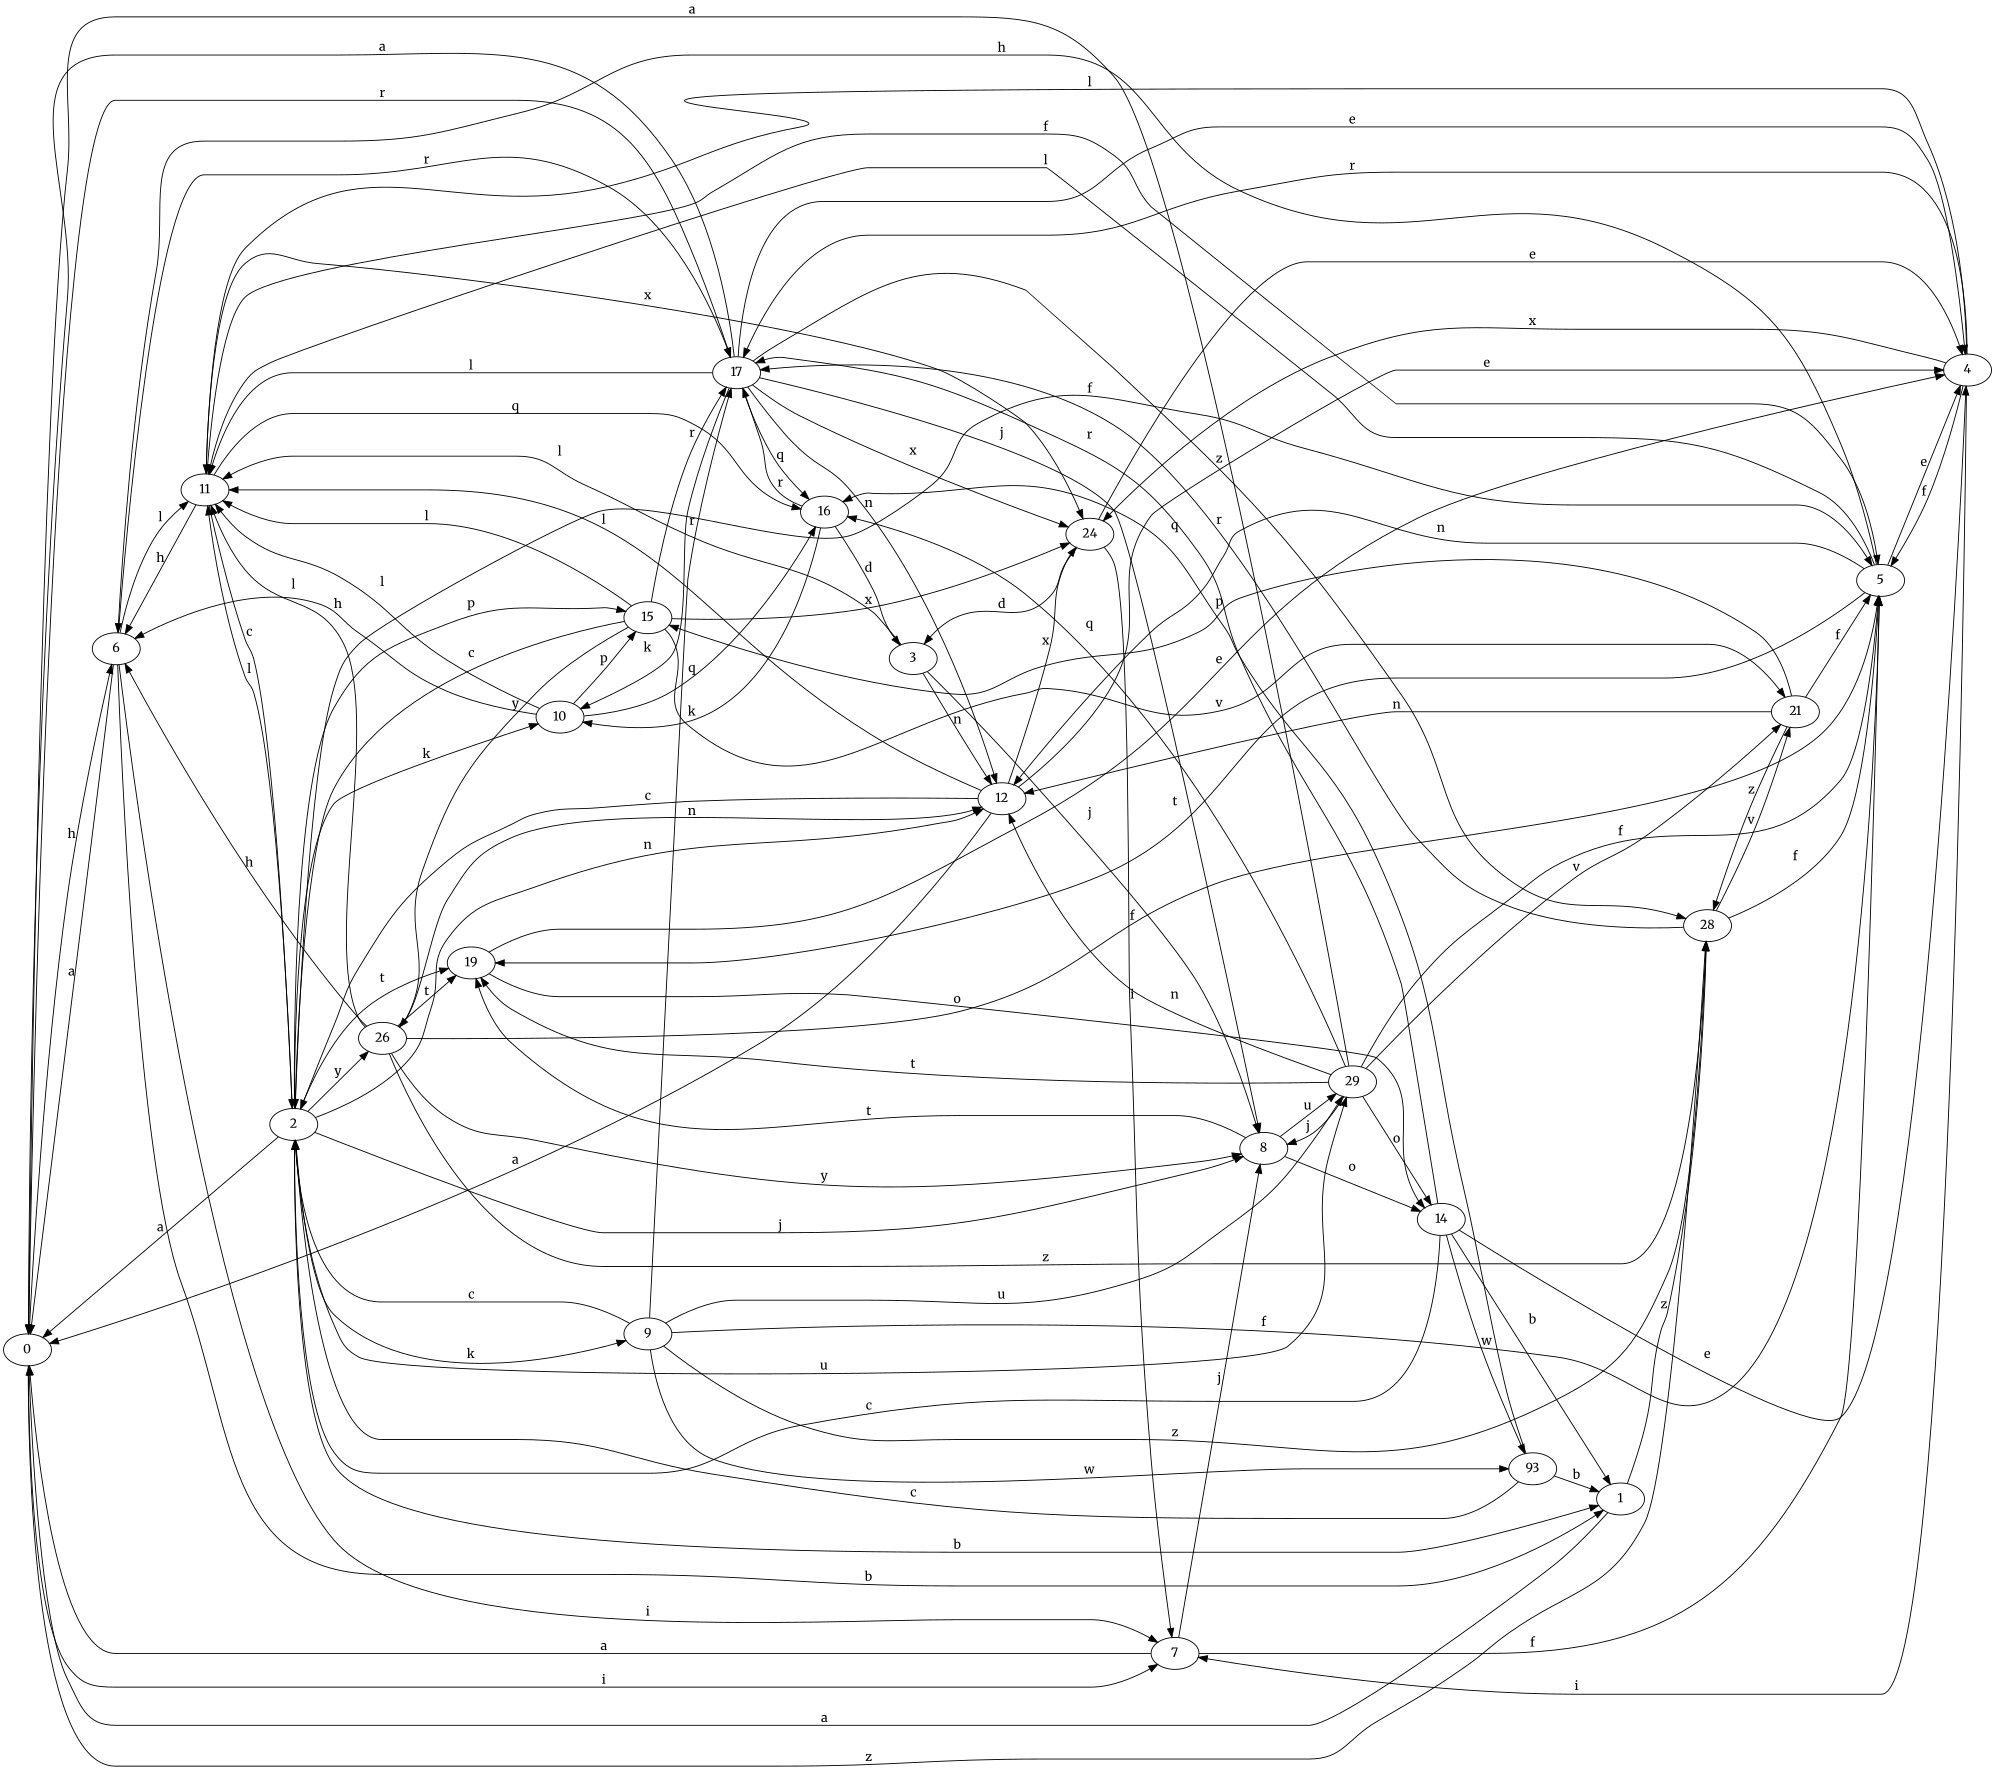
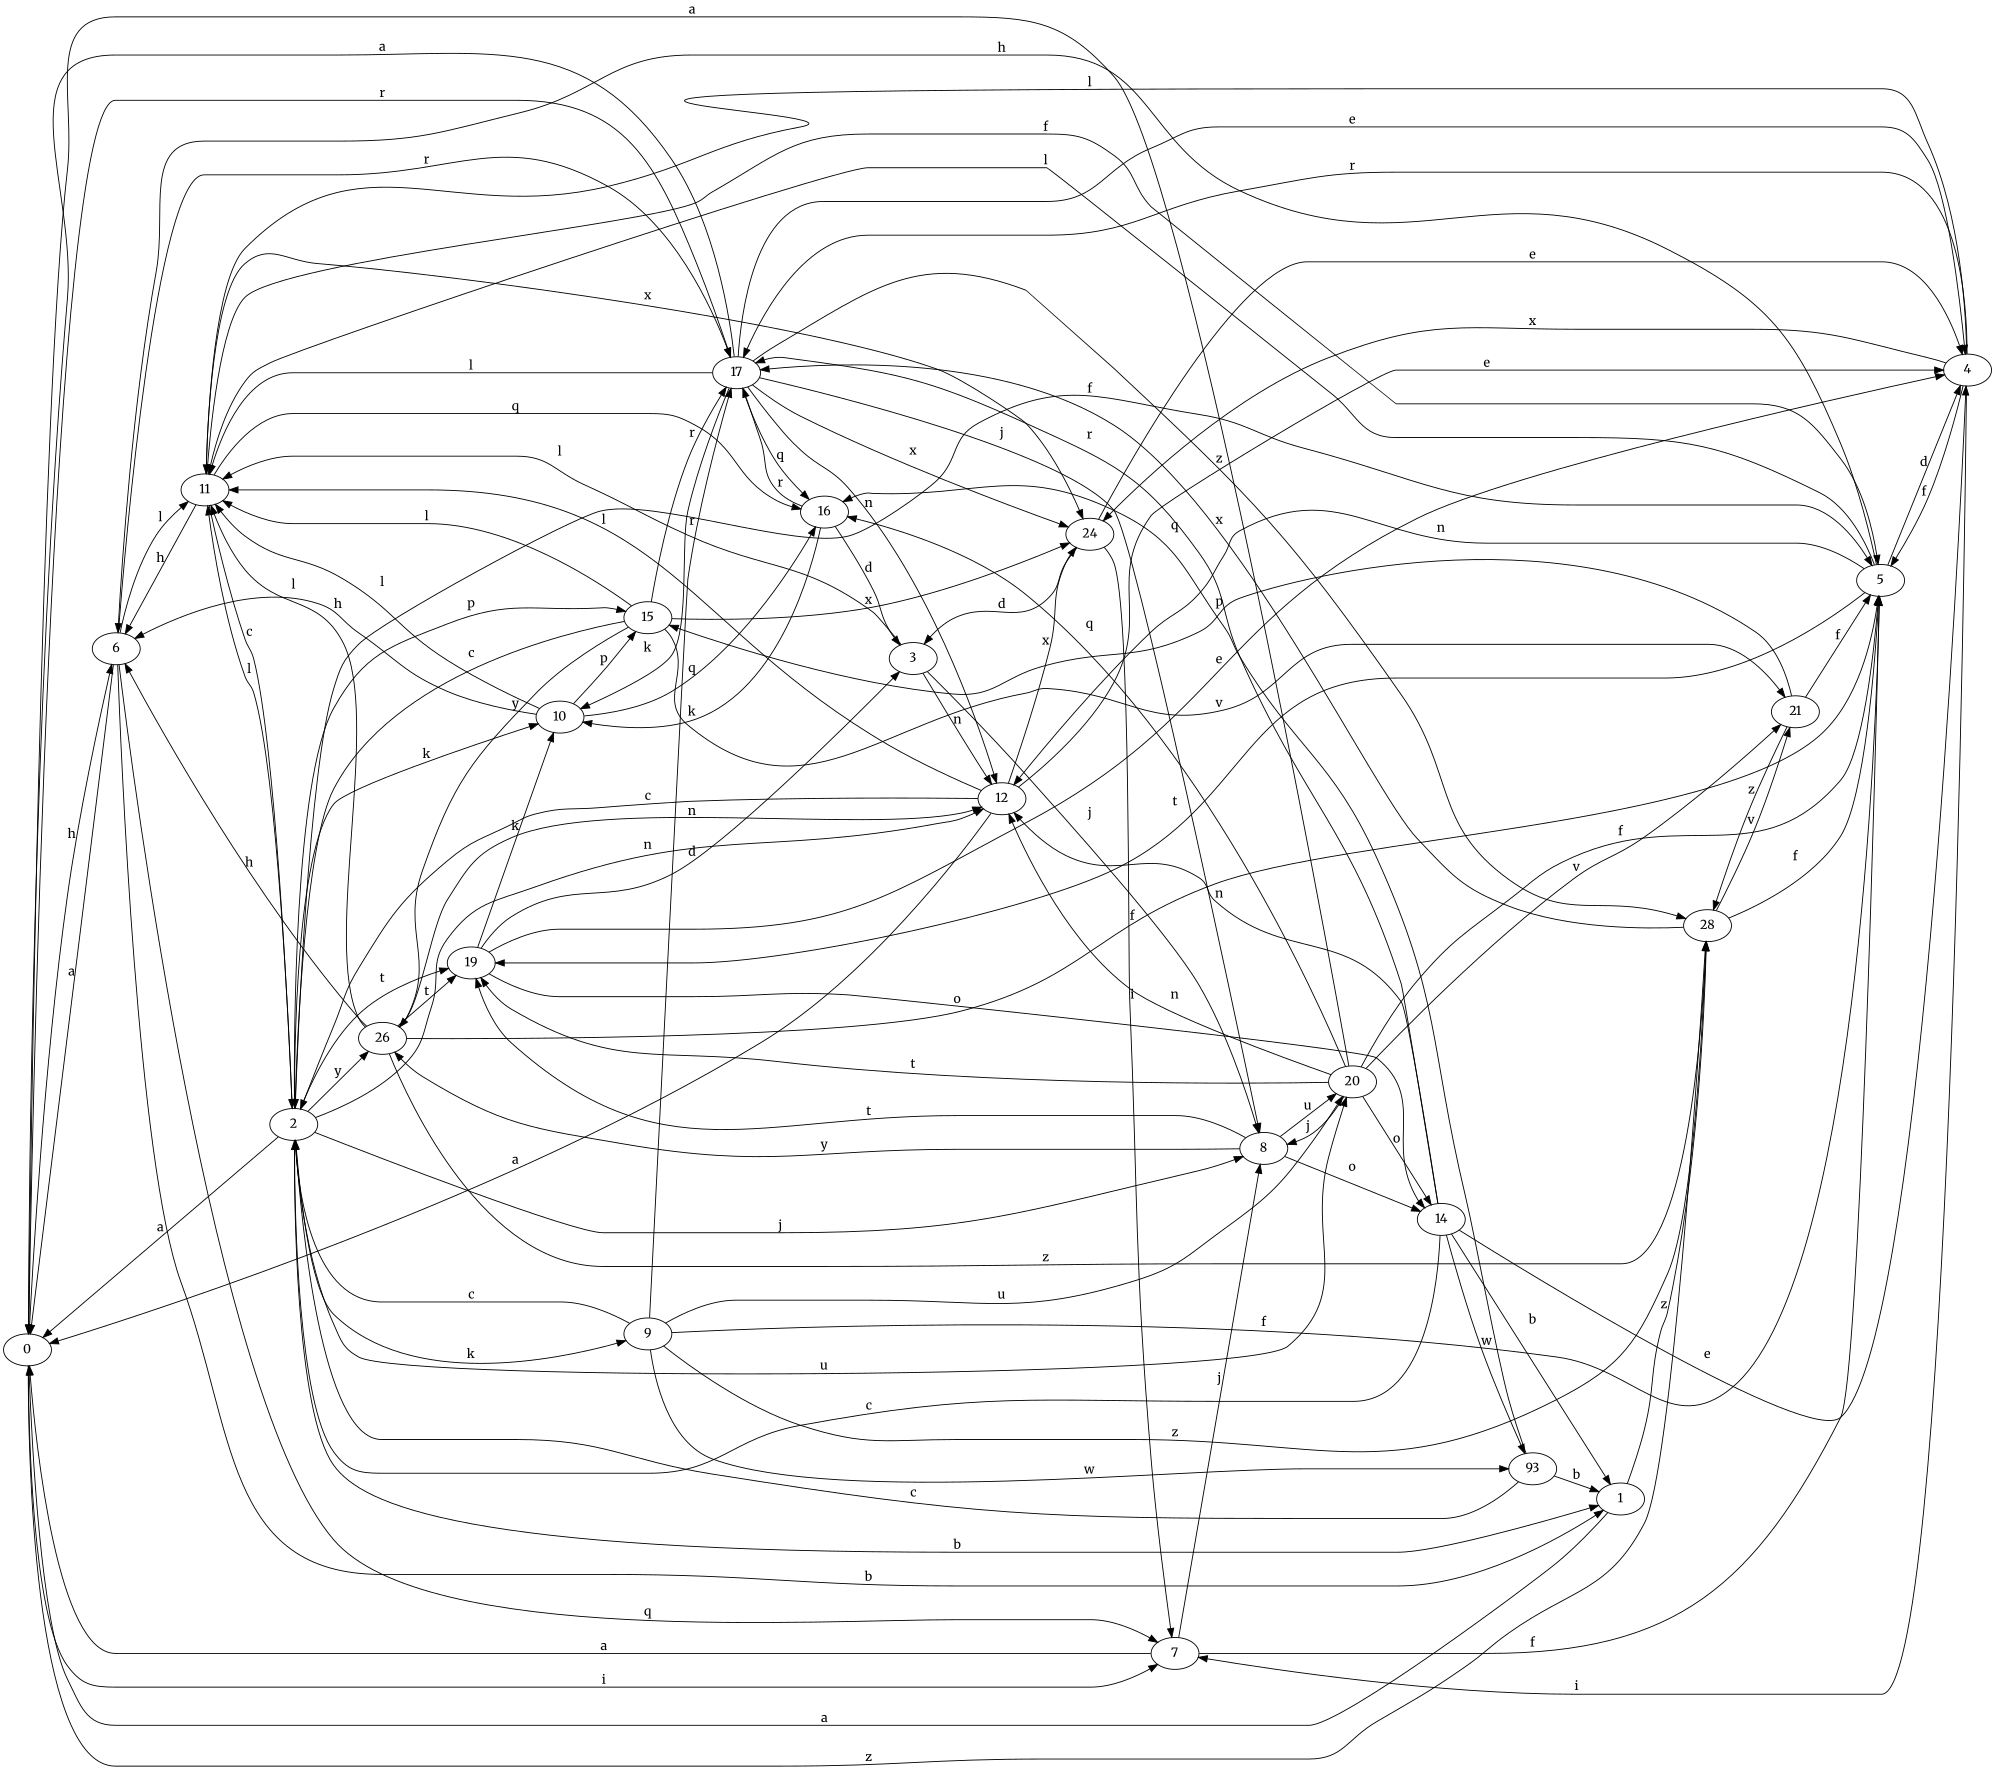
edge "5" -> "4": label "e" -> "d"
edge "28" -> "17": label "r" -> "x"
edge "21" -> "12": now "14" -> "12"
edge "19" -> "10": added, label "k"
edge "19" -> "3": added, label "d"
node "29": label "29" -> "20"
edge "26" -> "8": reversed
edge "6" -> "7": label "i" -> "q"
